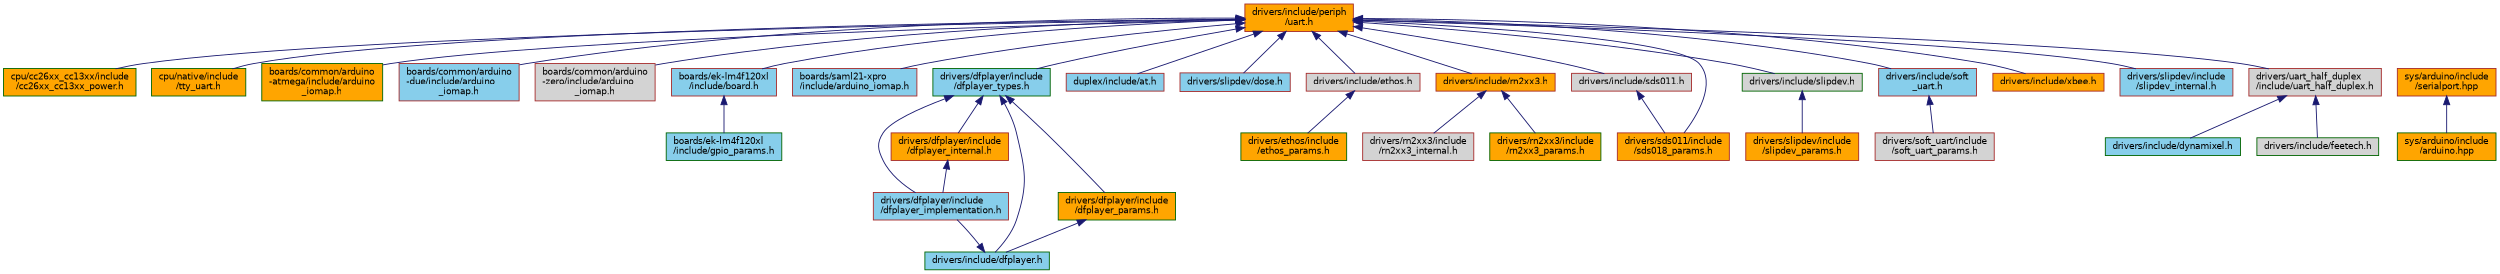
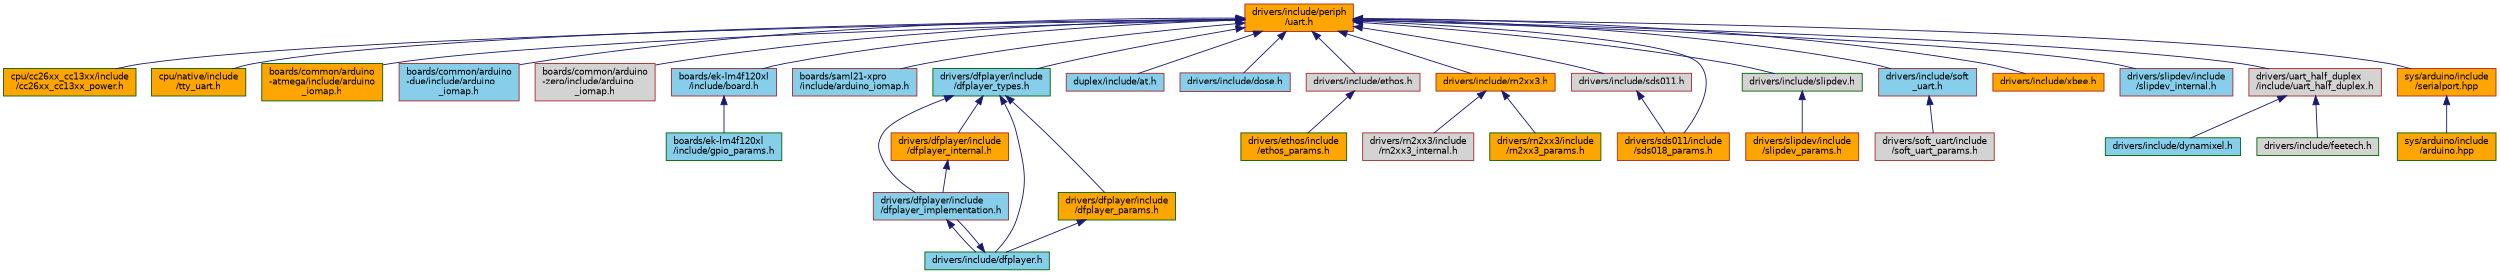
edge "sys/arduino/include /serialport.hpp" -> "drivers/include/periph /uart.h": added
node "drivers/slipdev/dose.h": label "drivers/slipdev/dose.h" -> "drivers/include/dose.h"
edge "drivers/include/dfplayer.h" -> "drivers/dfplayer/include /dfplayer_implementation.h": added
